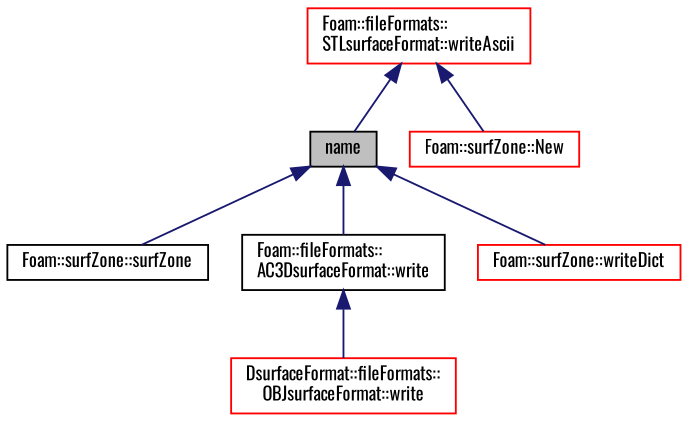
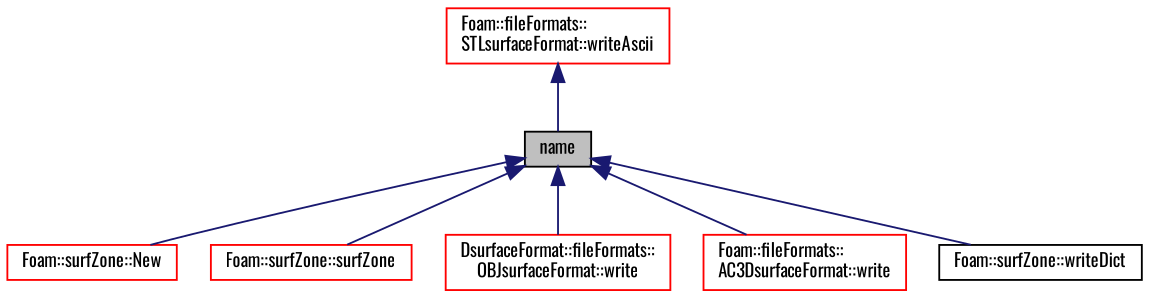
edge "Foam::surfZone::New" -> "Foam::fileFormats:: STLsurfaceFormat::writeAscii": now "Foam::surfZone::New" -> "name"
node "Foam::surfZone::surfZone": color black -> red
node "Foam::fileFormats:: AC3DsurfaceFormat::write": color black -> red
node "Foam::surfZone::writeDict": color red -> black
edge "DsurfaceFormat::fileFormats:: OBJsurfaceFormat::write" -> "Foam::fileFormats:: AC3DsurfaceFormat::write": now "DsurfaceFormat::fileFormats:: OBJsurfaceFormat::write" -> "name"
